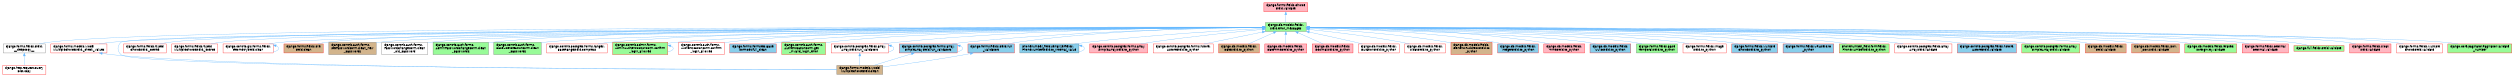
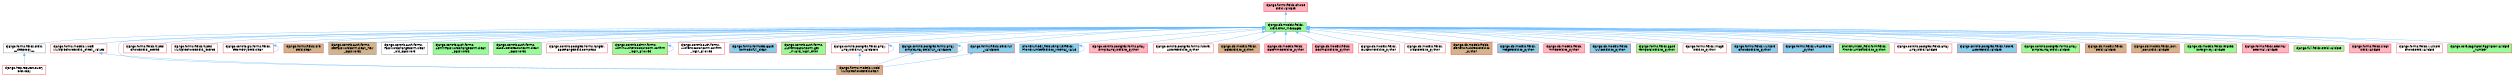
node "django.forms.fields.Base TemporalField.to_python": color grey40 -> red
node "django.forms.models.Model MultipleChoiceField.clean": color grey40 -> red
